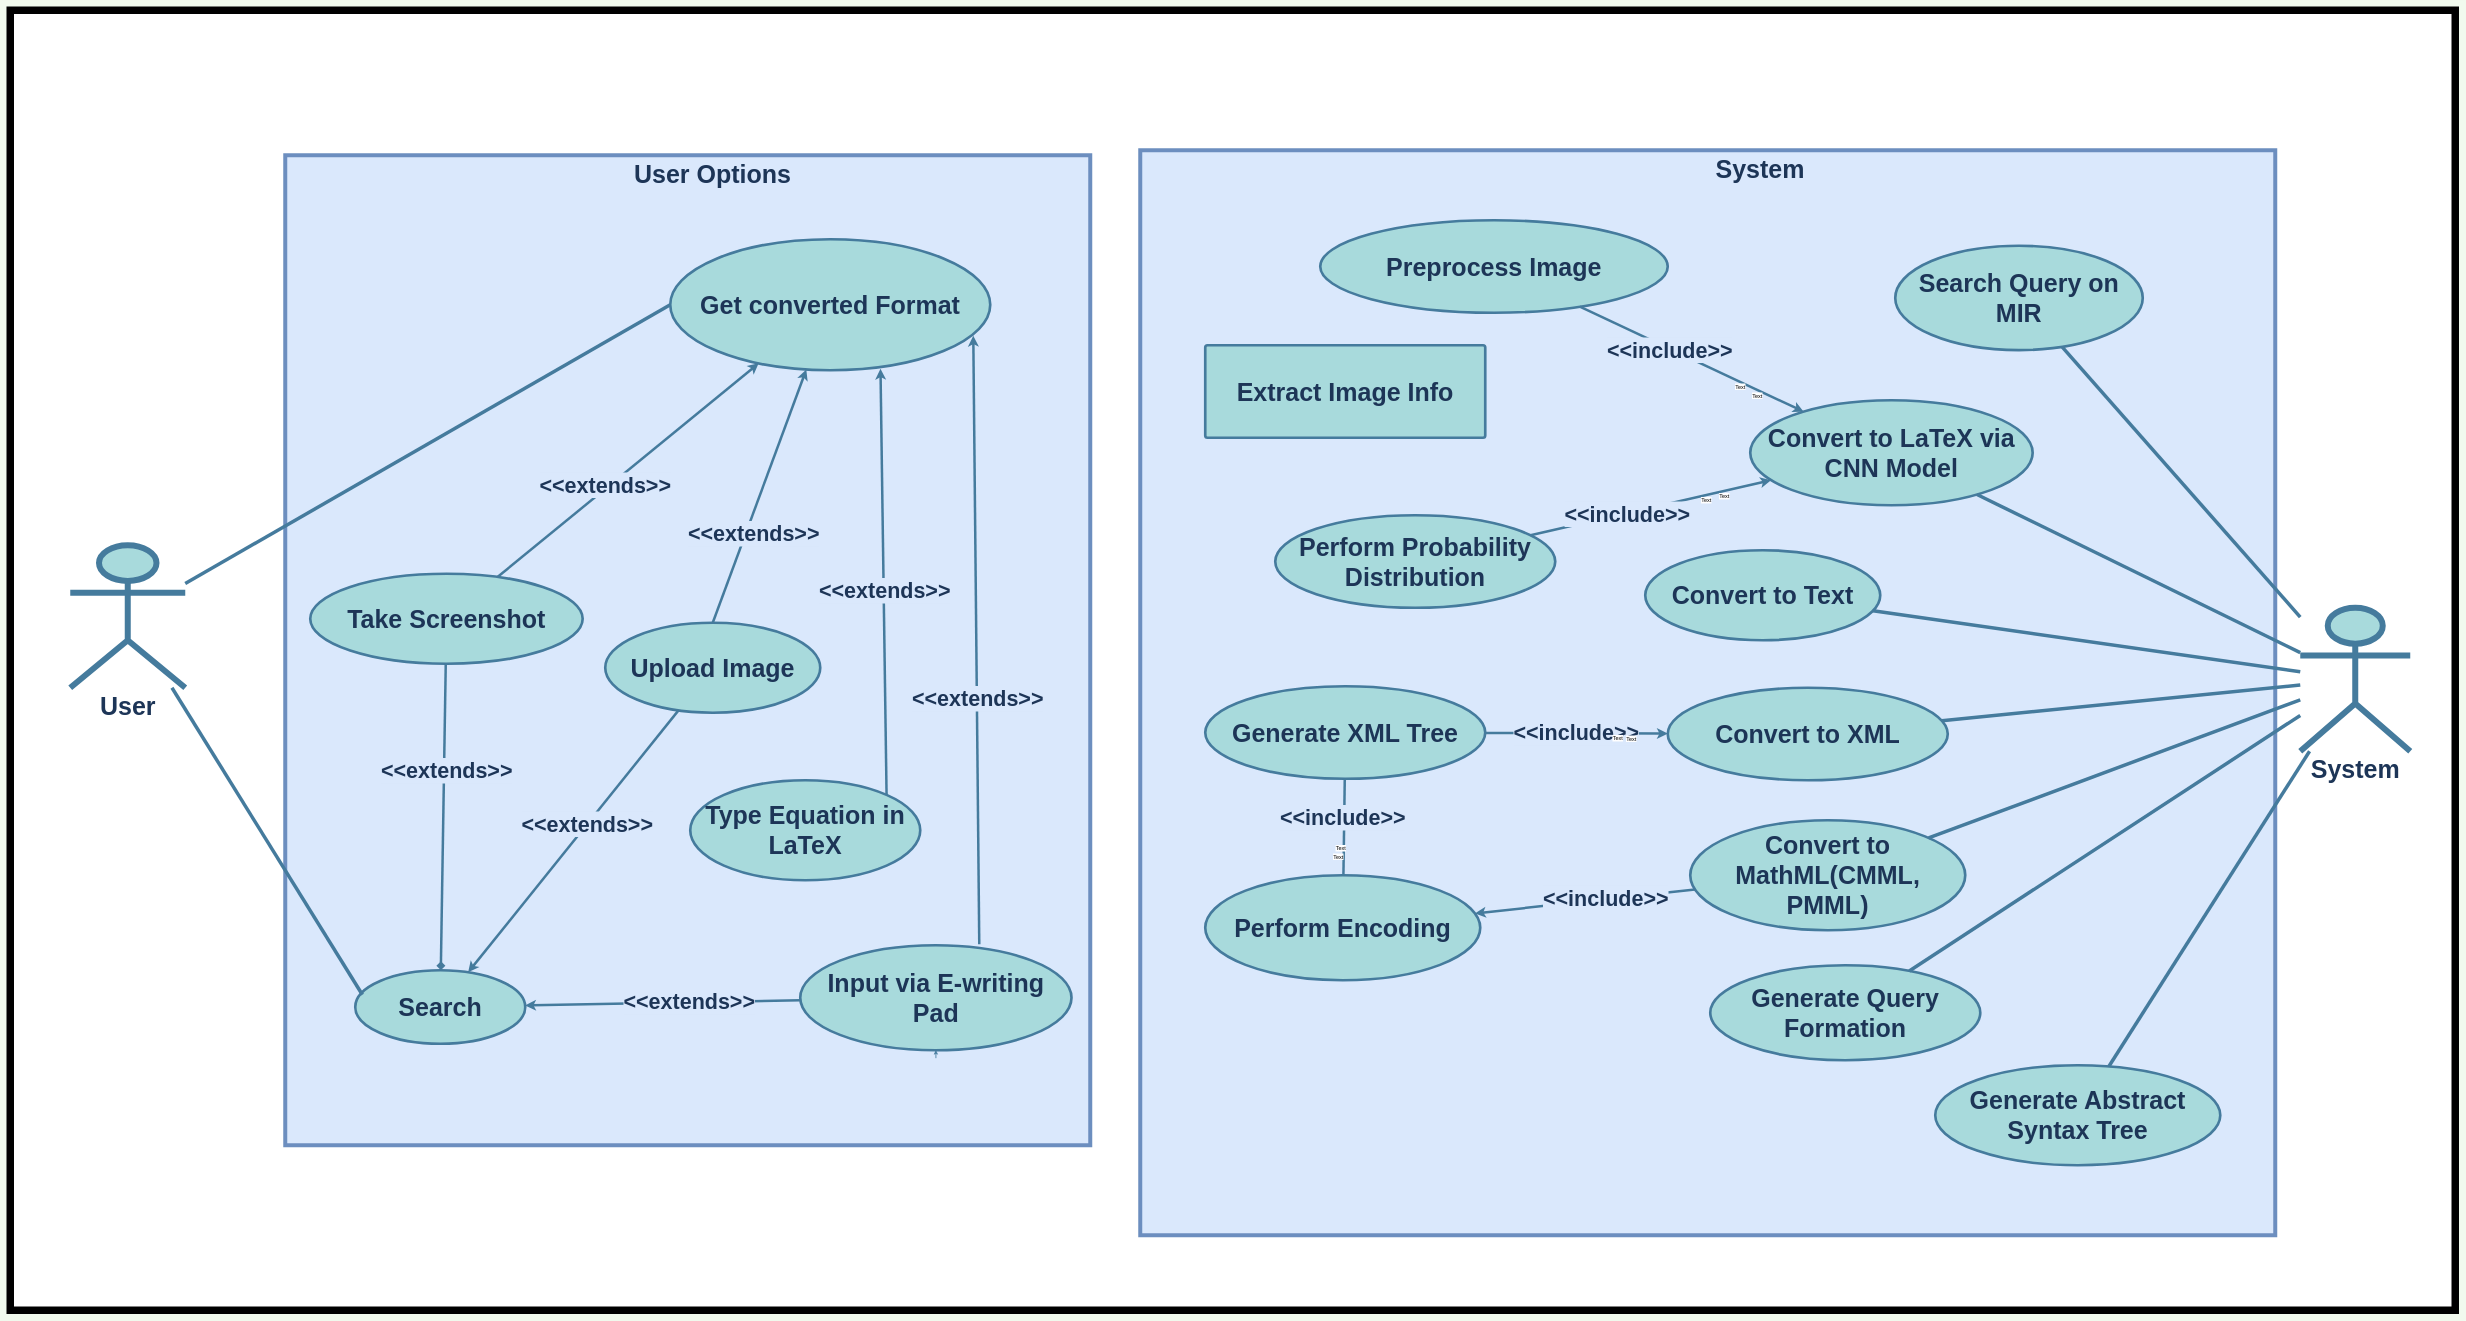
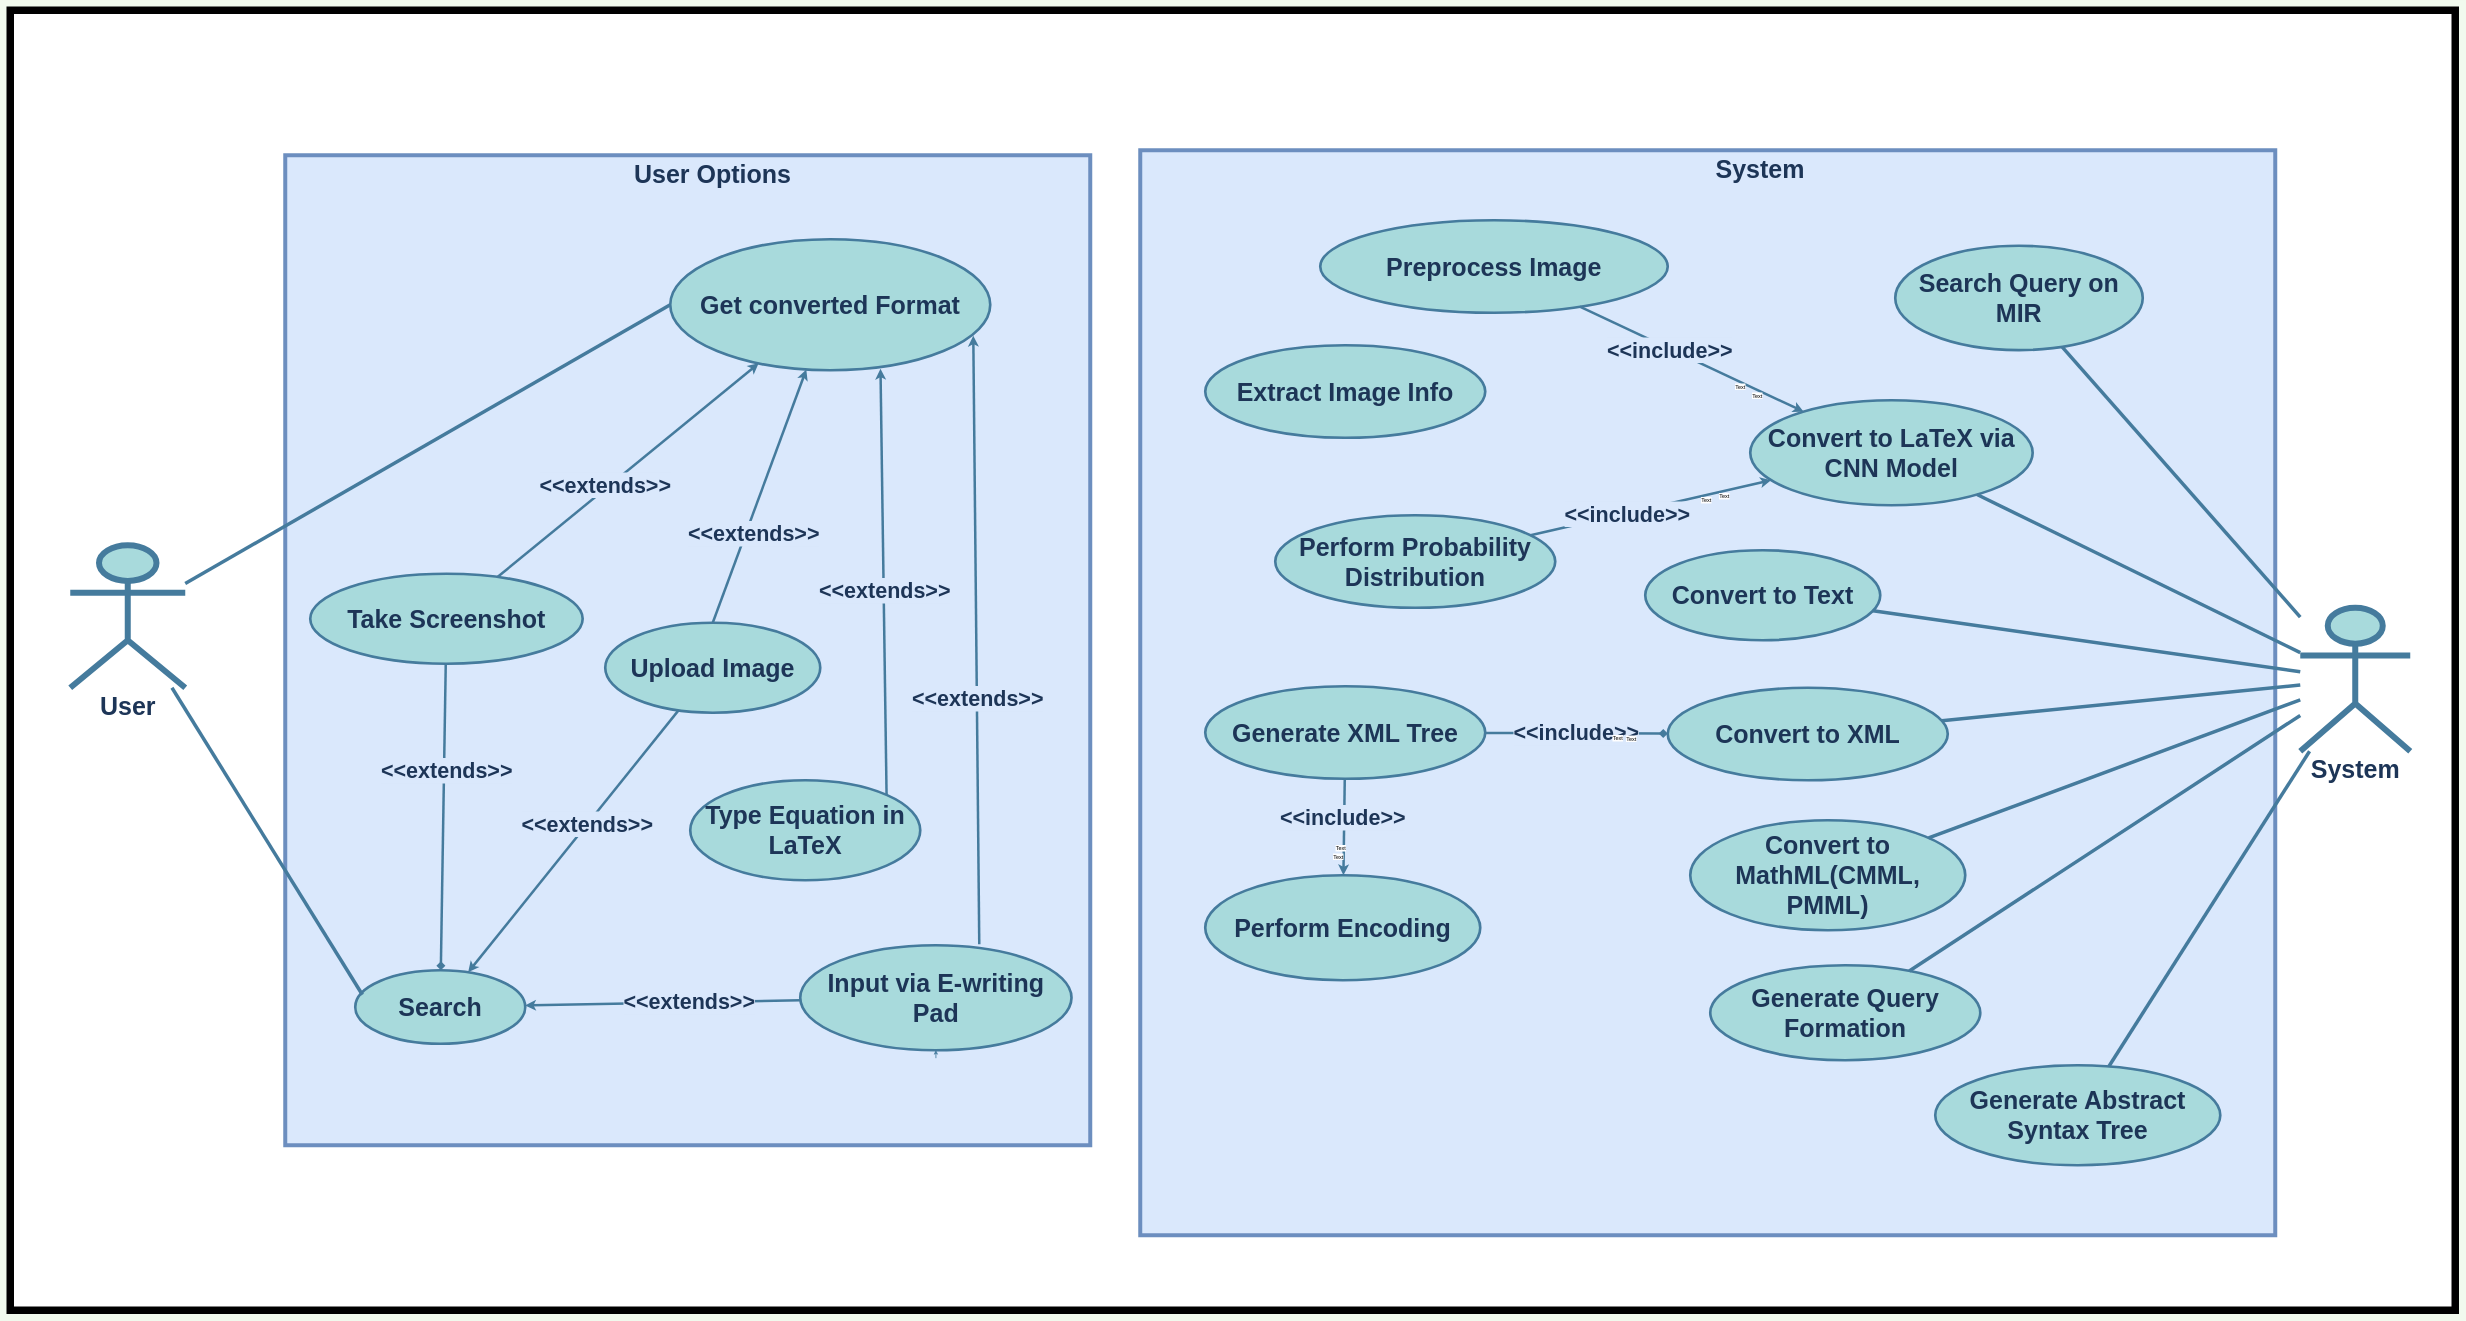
node "Extract Image Info": shape rounded rectangle -> ellipse
edge "Generate XML Tree" -> "Convert to XML": arrowhead classic -> diamond
edge "Generate XML Tree" -- "Perform Encoding": arrowhead none -> classic
edge "Convert to MathML(CMML, PMML)" -> "Perform Encoding": removed, label "<<include>>"
